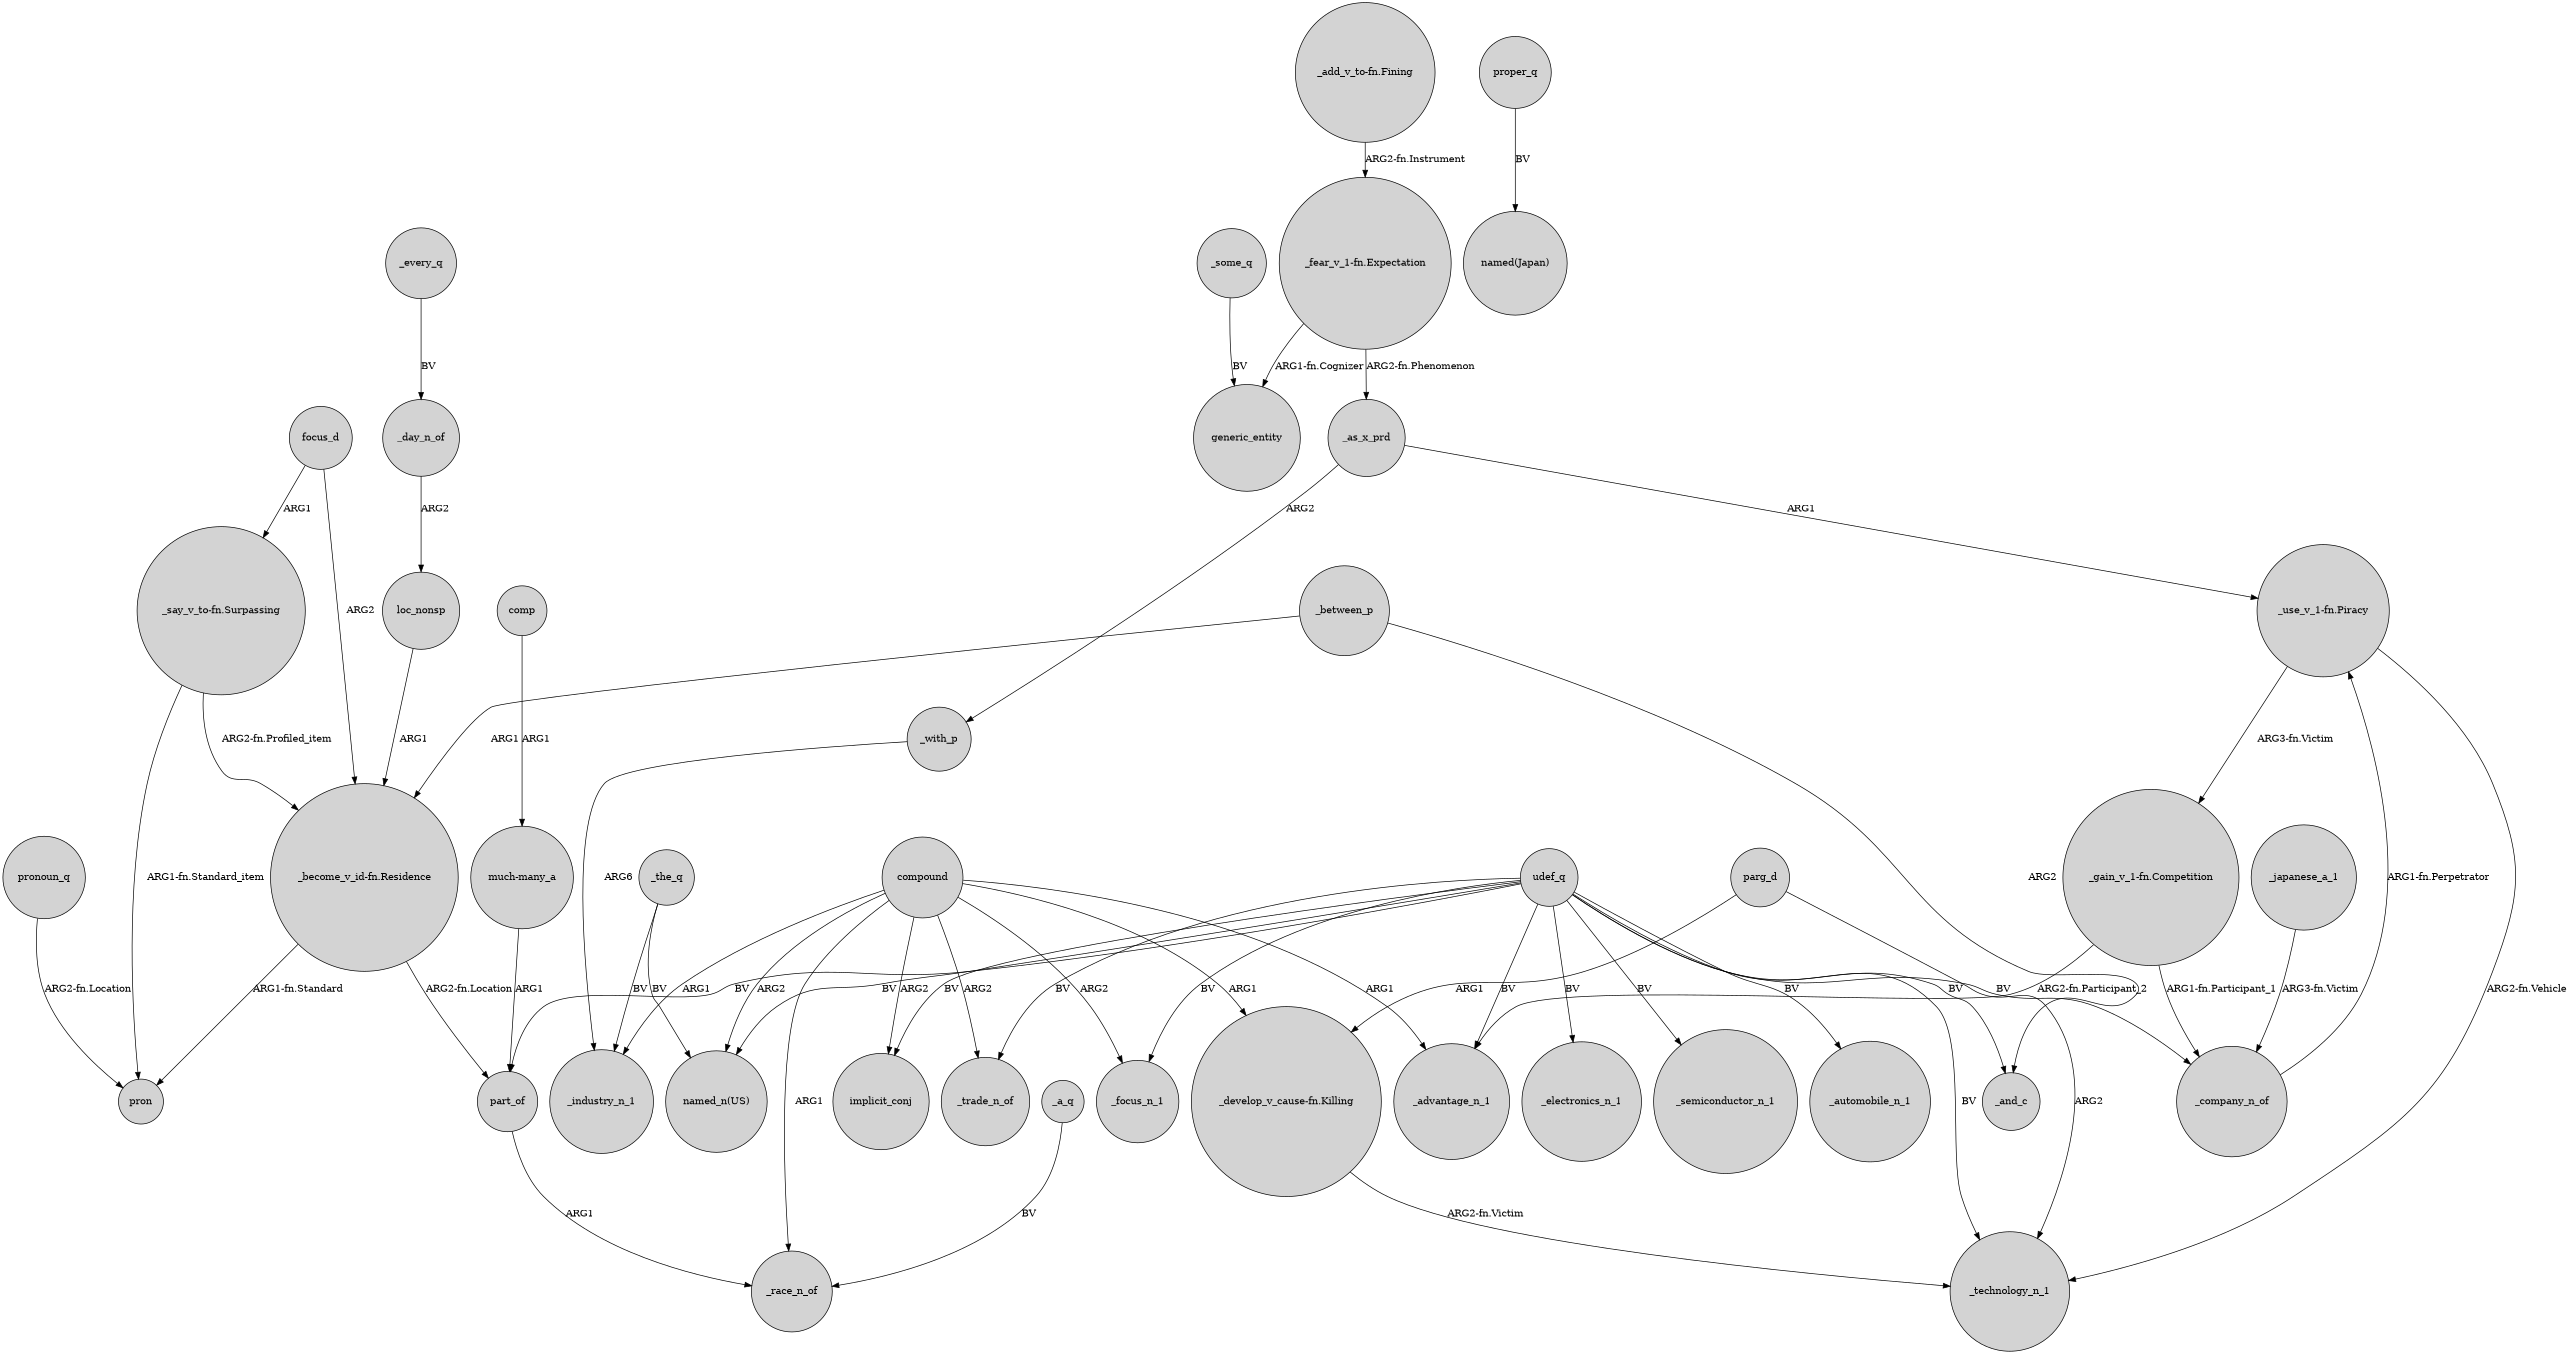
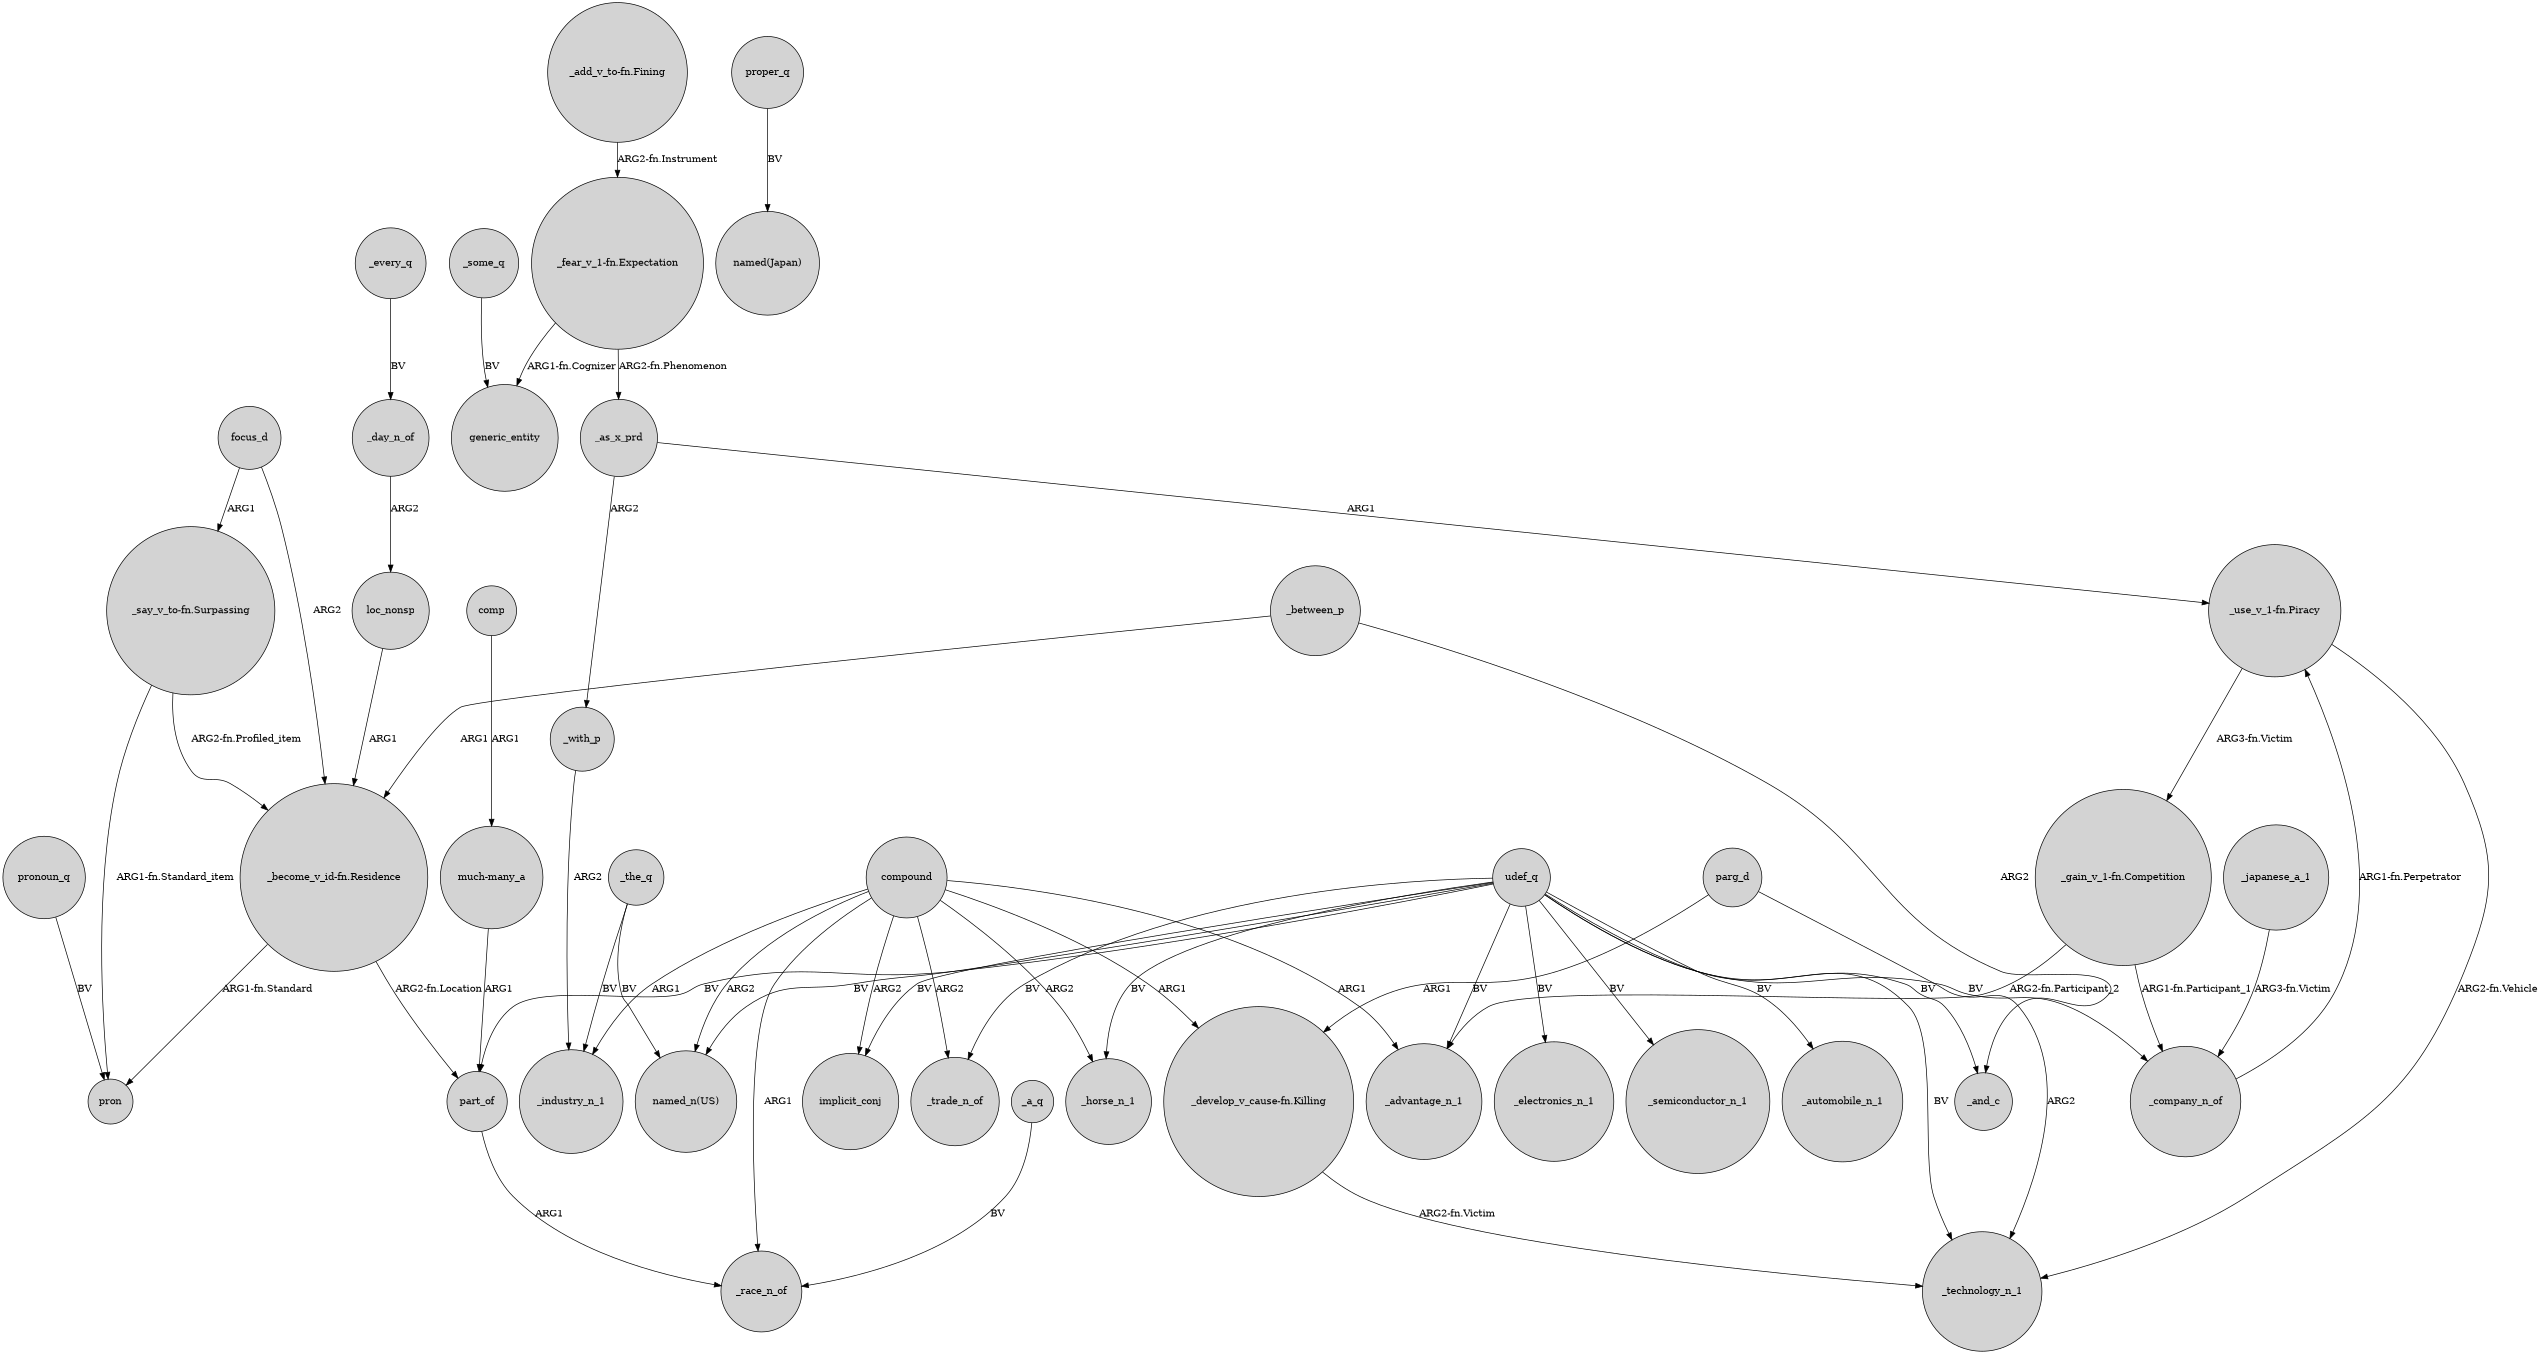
edge "_with_p" -> "_industry_n_1": label "ARG6" -> "ARG2"
edge "pronoun_q" -> "pron": label "ARG2-fn.Location" -> "BV"
node "_focus_n_1": label "_focus_n_1" -> "_horse_n_1"
